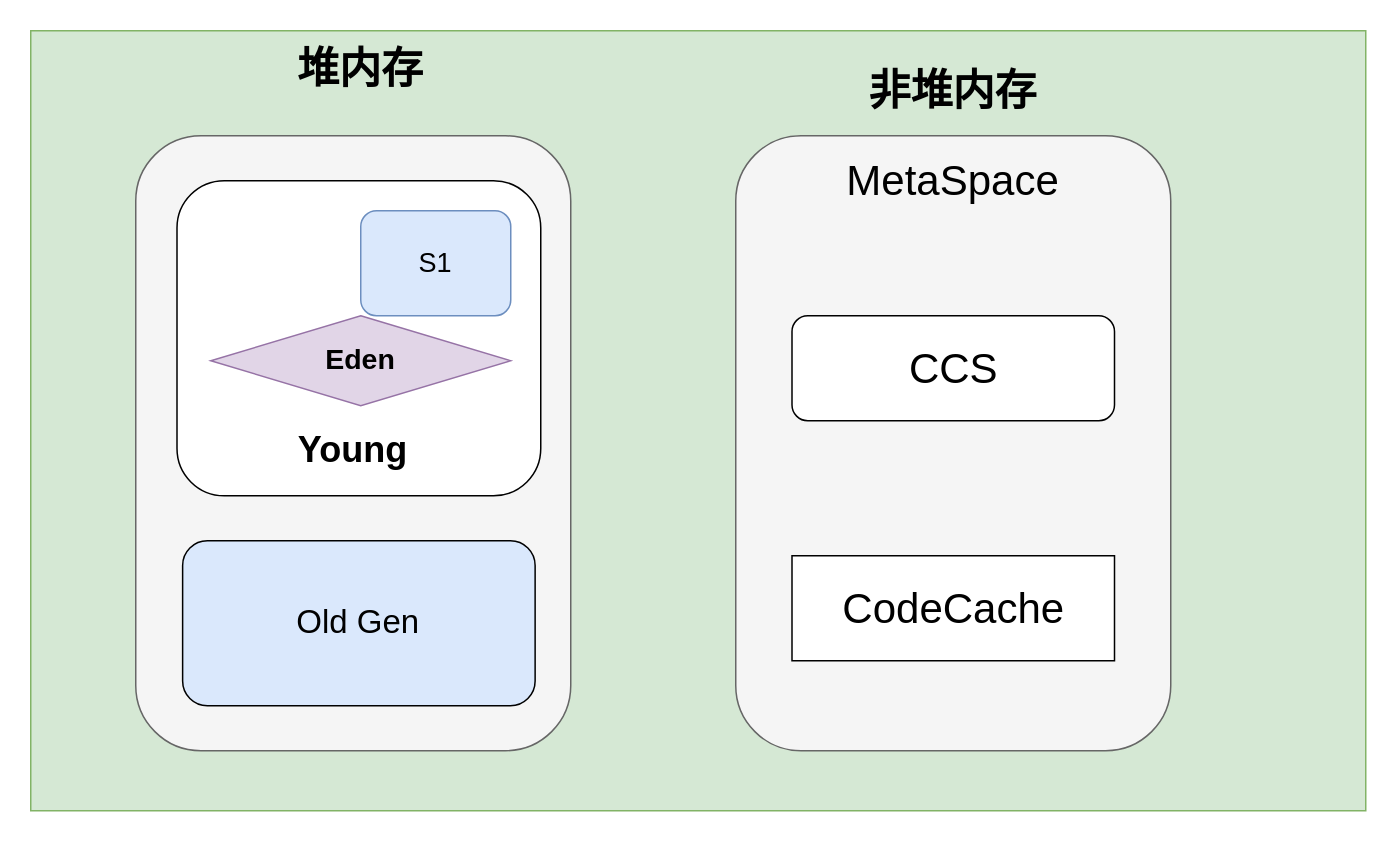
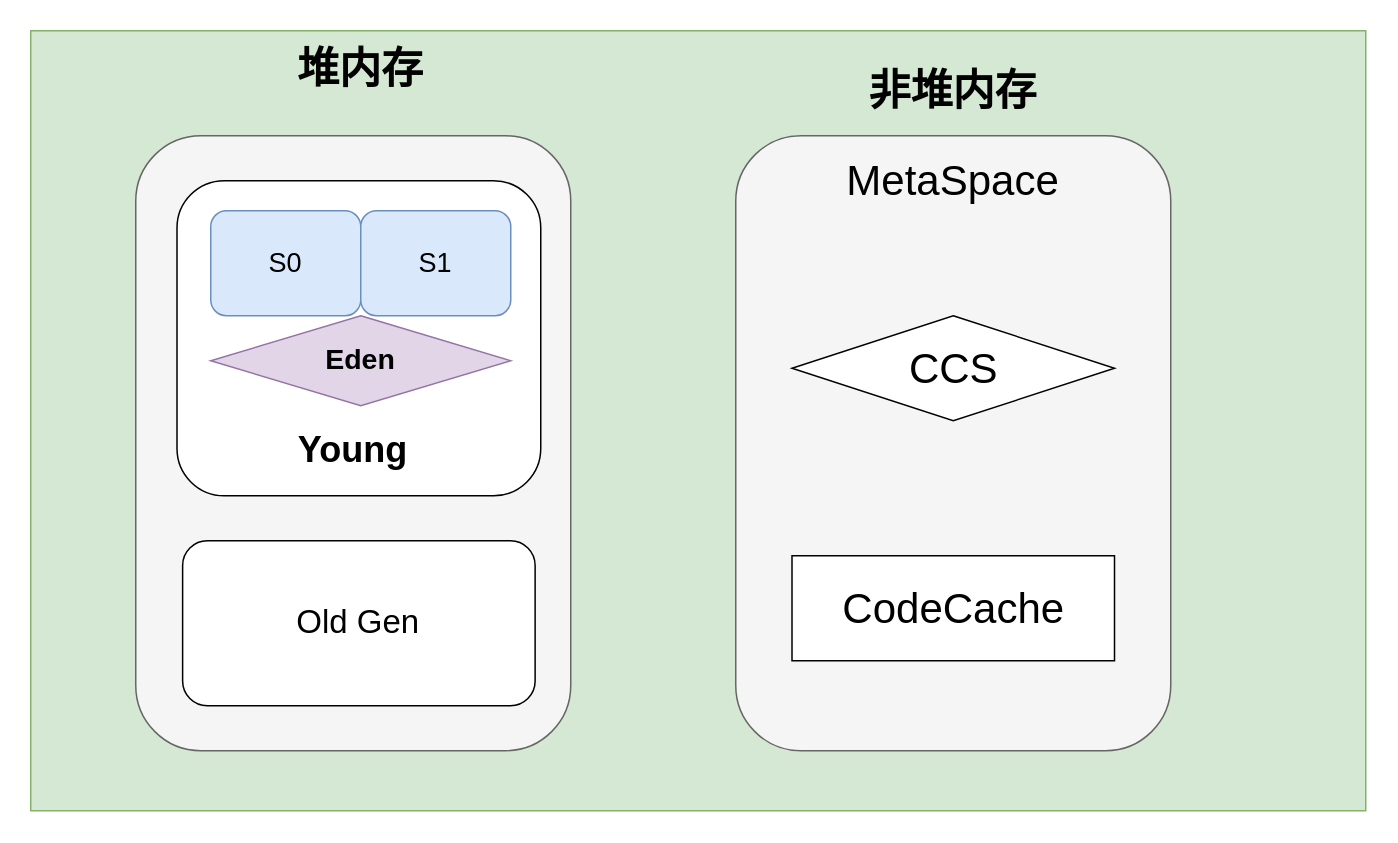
node "S0": added
node "CCS": shape rounded rectangle -> diamond
node "Old Gen": fillcolor #dae8fc -> #ffffff
